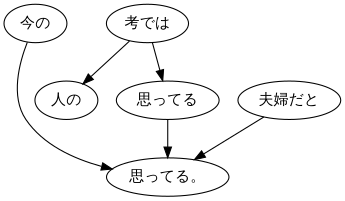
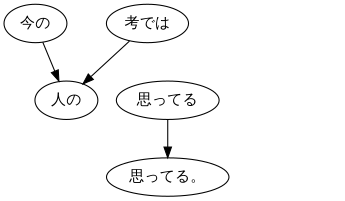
edge "考では" -> "思ってる": removed
node "夫婦だと": removed
edge "今の" -> "思ってる。": now "今の" -> "人の"
